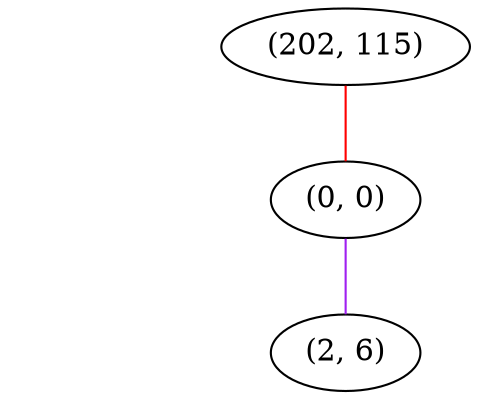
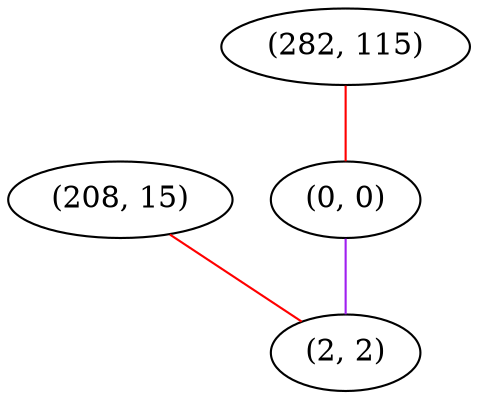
node "(202, 115)": label "(202, 115)" -> "(282, 115)"
node "(208, 15)": added
node "(2, 6)": label "(2, 6)" -> "(2, 2)"
